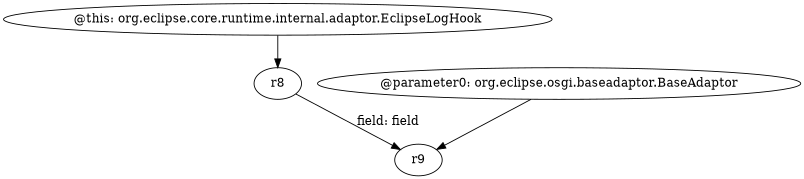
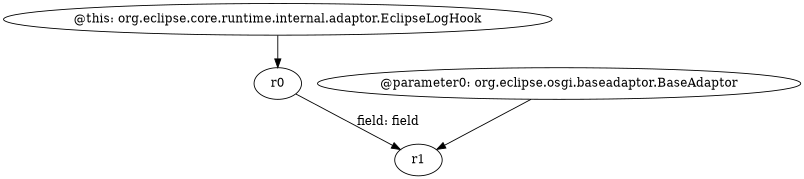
node "r8": label "r8" -> "r0"
node "r9": label "r9" -> "r1"
